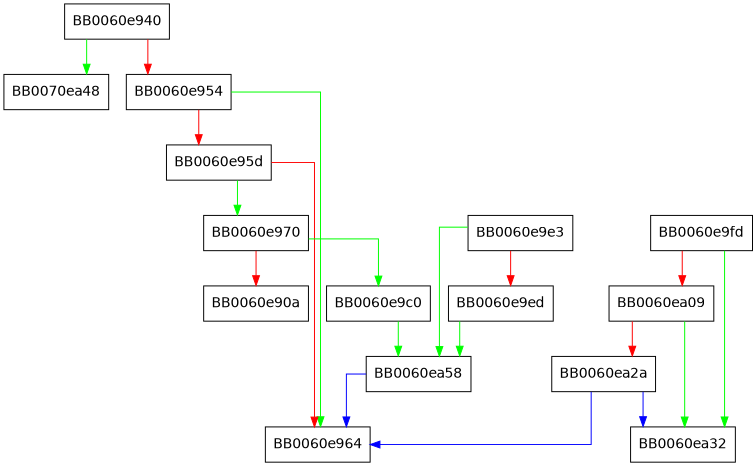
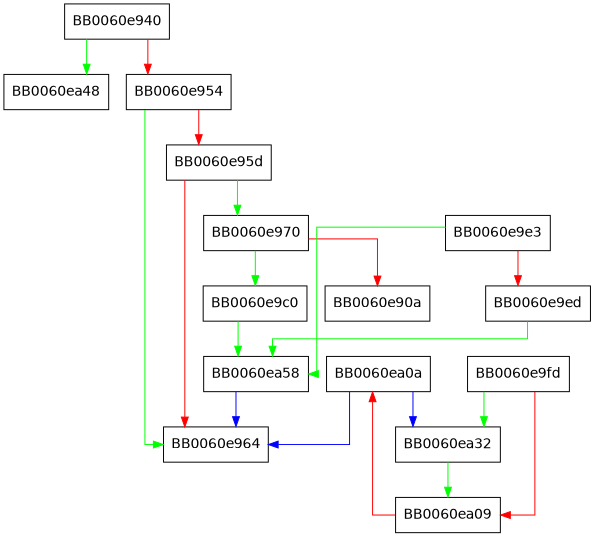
node "BB0070ea48": label "BB0070ea48" -> "BB0060ea48"
edge "BB0060ea09" -> "BB0060ea32": reversed
node "BB0060ea2a": label "BB0060ea2a" -> "BB0060ea0a"
